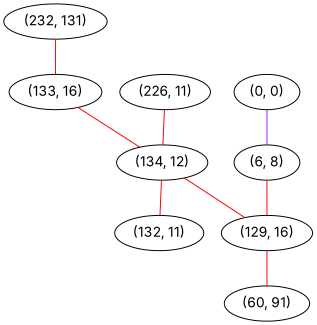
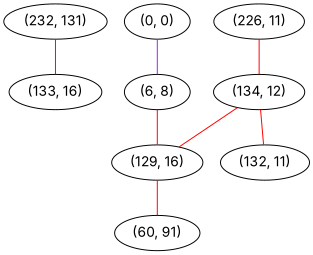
edge "(133, 16)" -- "(134, 12)": removed
